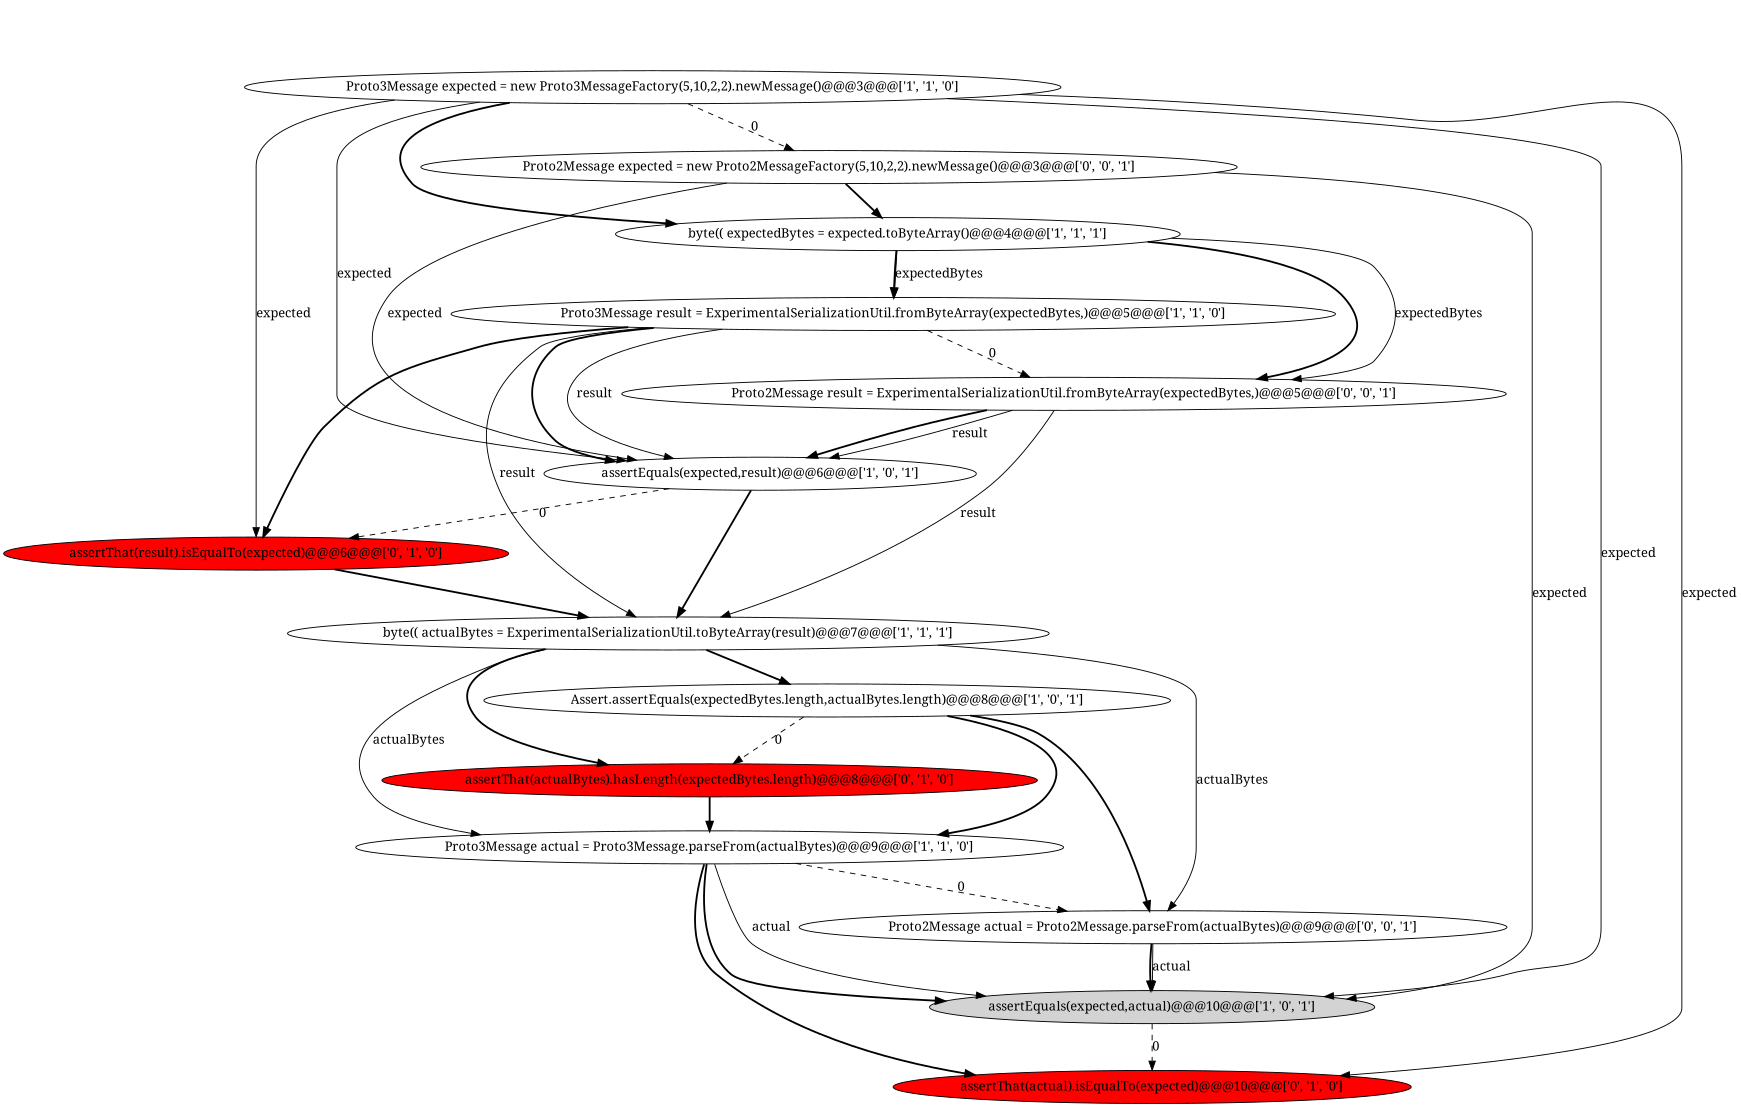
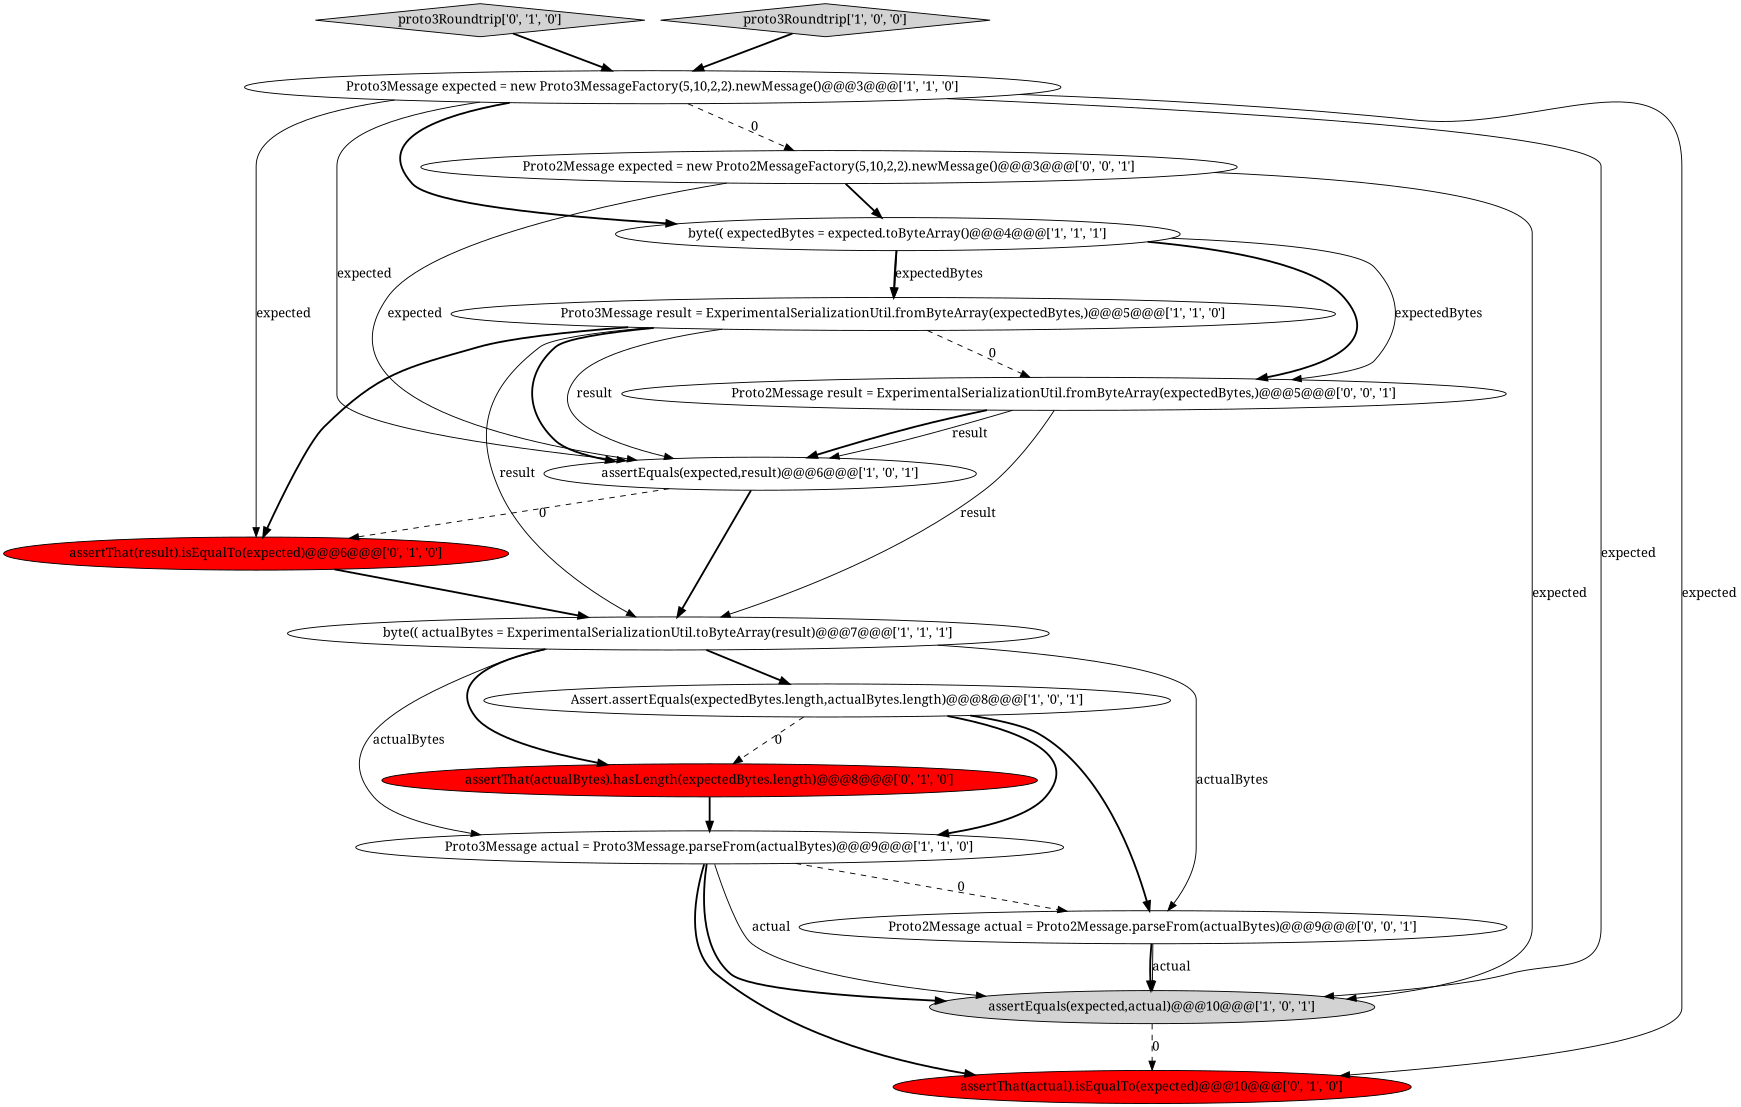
node "proto3Roundtrip['0', '1', '0']": added
node "proto3Roundtrip['1', '0', '0']": added
